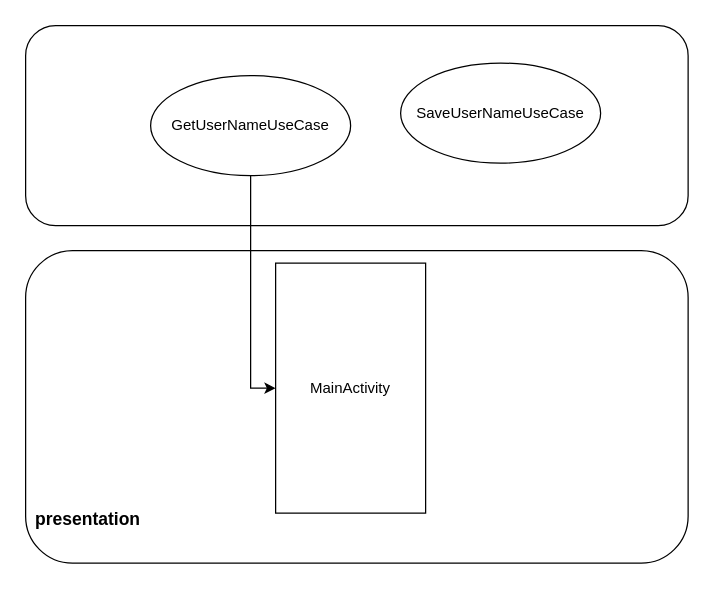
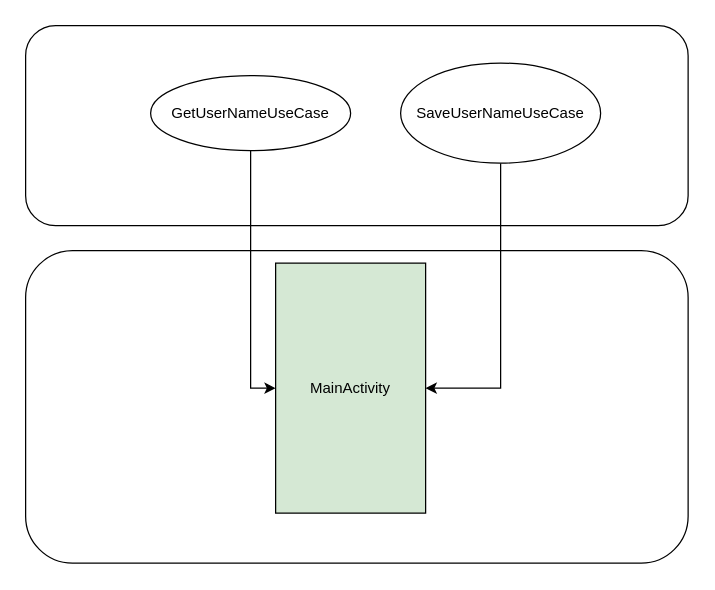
node "GetUserNameUseCase": size 200x100 -> 200x75
edge "SaveUserNameUseCase" -> "MainActivity": added
node "MainActivity": fillcolor #ffffff -> #d5e8d4
node "presentation": removed
